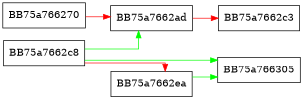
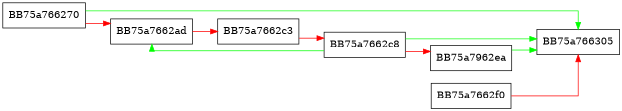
edge "BB75a766270" -> "BB75a766305": added
edge "BB75a7662c3" -> "BB75a7662c8": added
node "BB75a7662ea": label "BB75a7662ea" -> "BB75a7962ea"
node "BB75a7662f0": added
